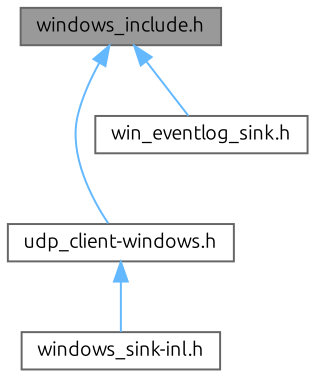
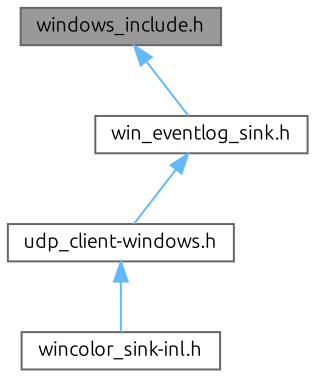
edge "udp_client-windows.h" -> "windows_include.h": now "udp_client-windows.h" -> "win_eventlog_sink.h"
node "windows_sink-inl.h": label "windows_sink-inl.h" -> "wincolor_sink-inl.h"
